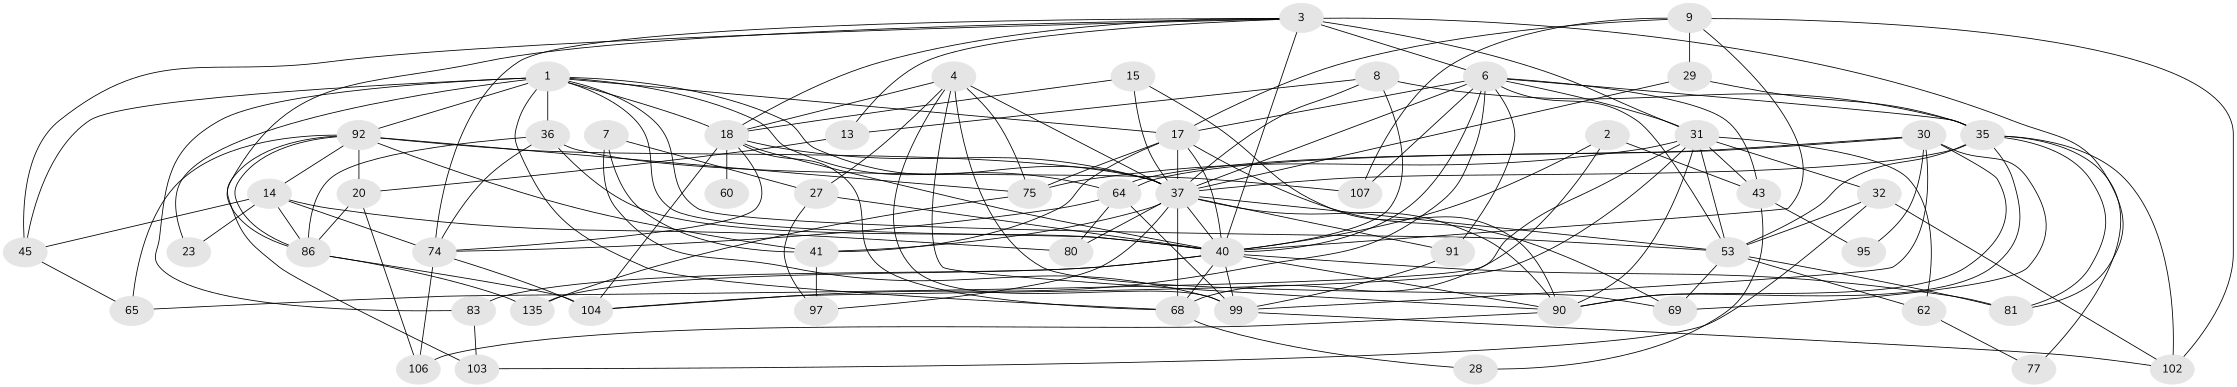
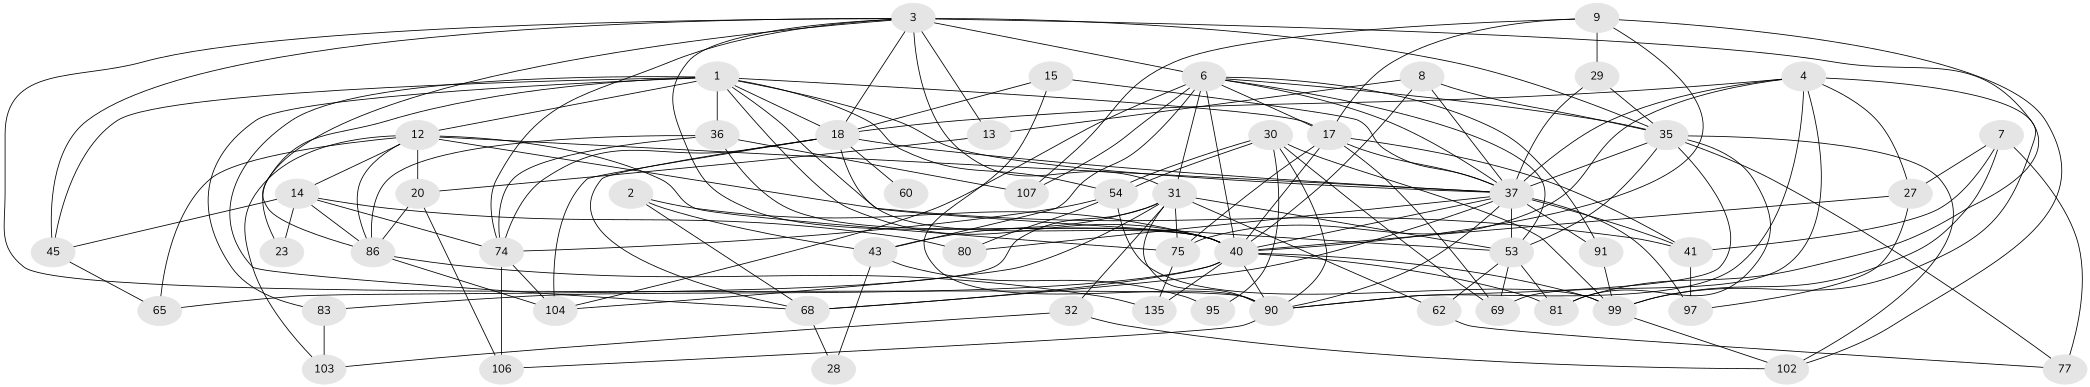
edge "3" -- "35": added
node "92": label "92" -> "12"
node "64": label "64" -> "54"
edge "32" -- "53": removed
edge "7" -- "77": added
edge "3" -- "90": added
